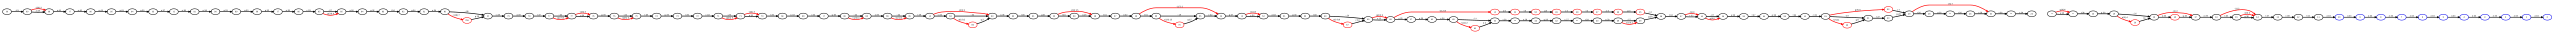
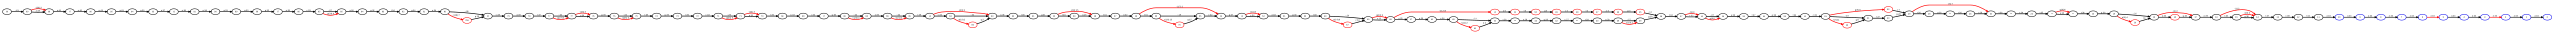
edge "23" -> "22": added, label "t:35"
edge "6" -> "5": color black -> red
edge "3" -> "2": color black -> red
